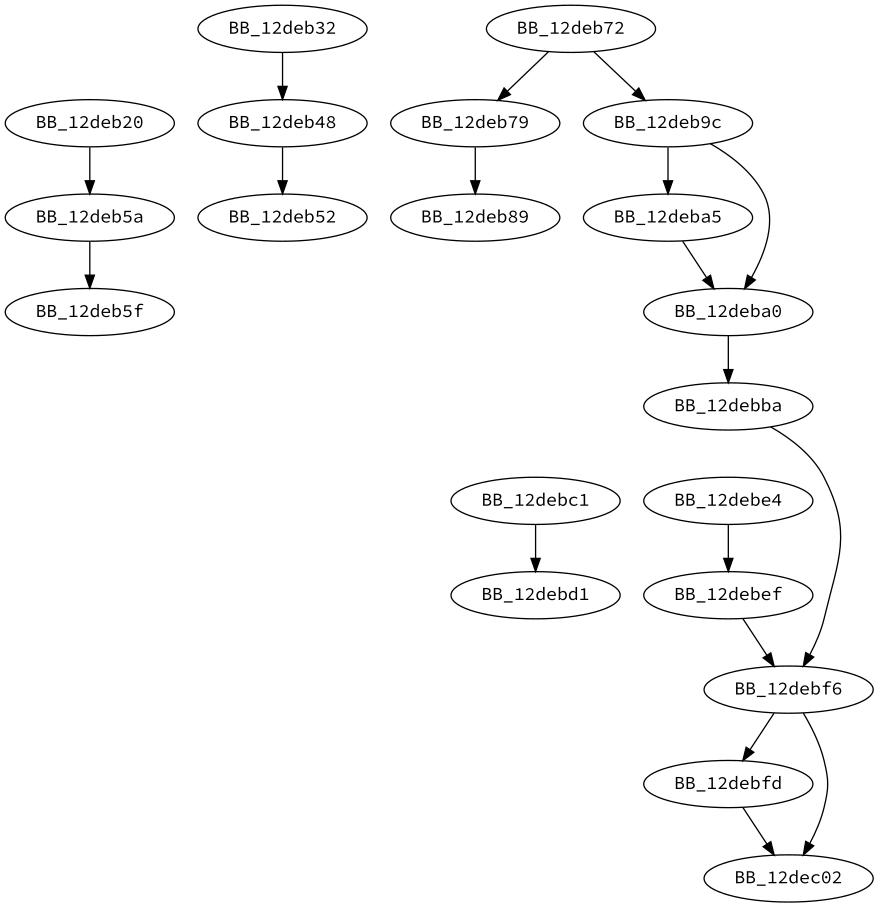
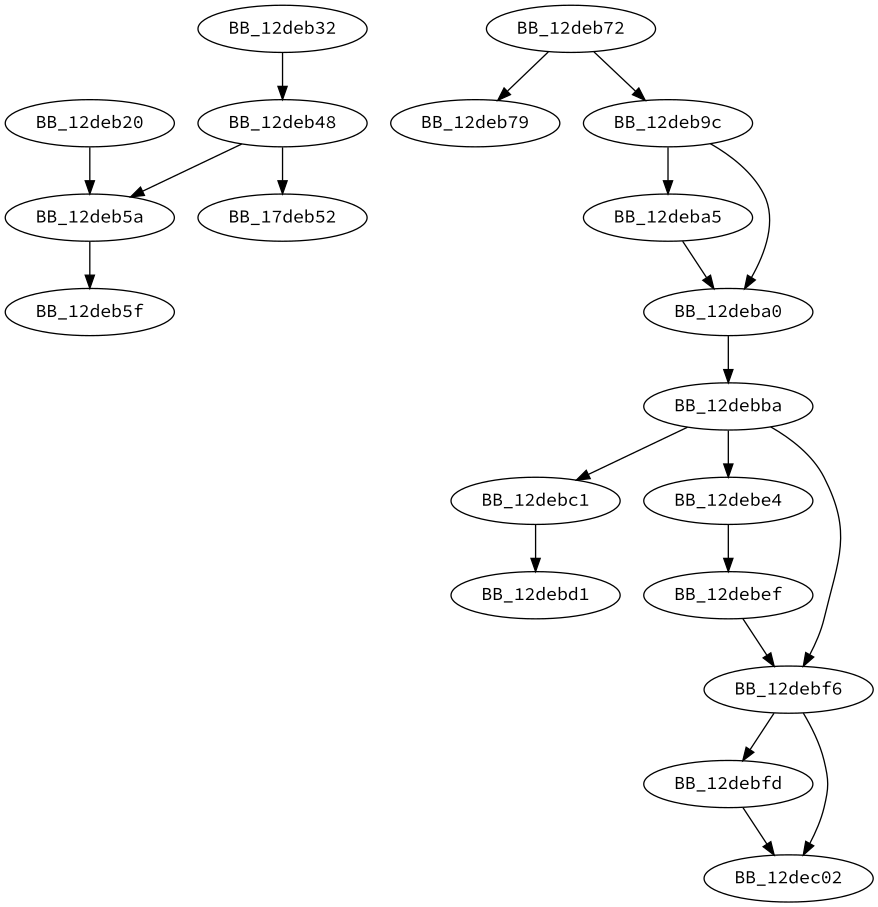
edge "BB_12deb48" -> "BB_12deb5a": added
node "BB_12deb52": label "BB_12deb52" -> "BB_17deb52"
node "BB_12deb89": removed
edge "BB_12debba" -> "BB_12debe4": added
edge "BB_12debba" -> "BB_12debc1": added
